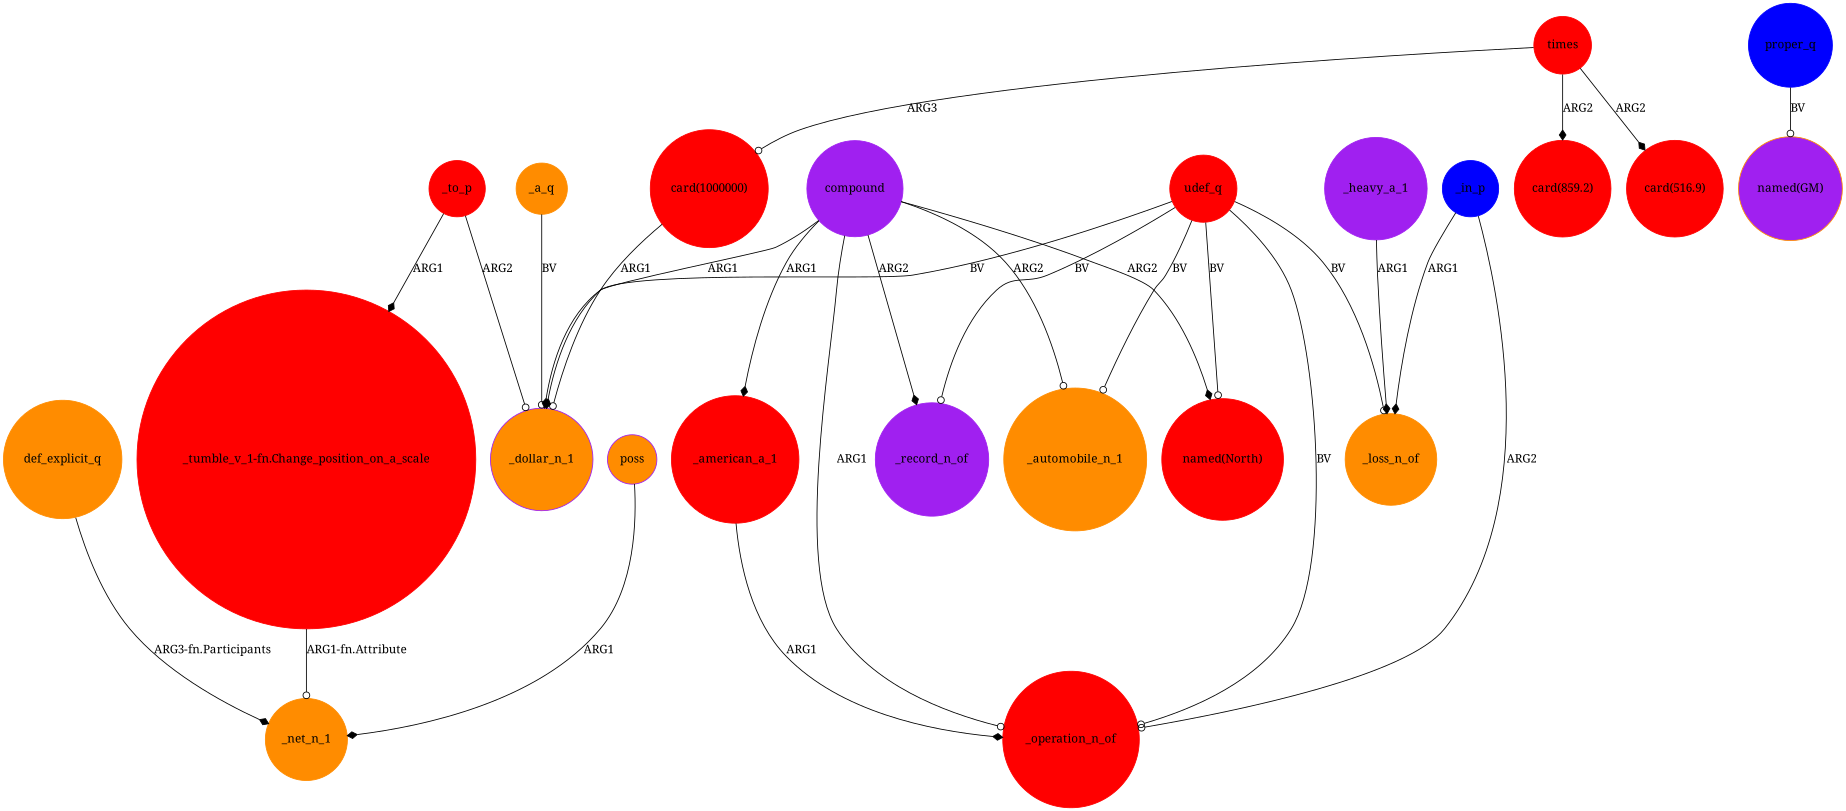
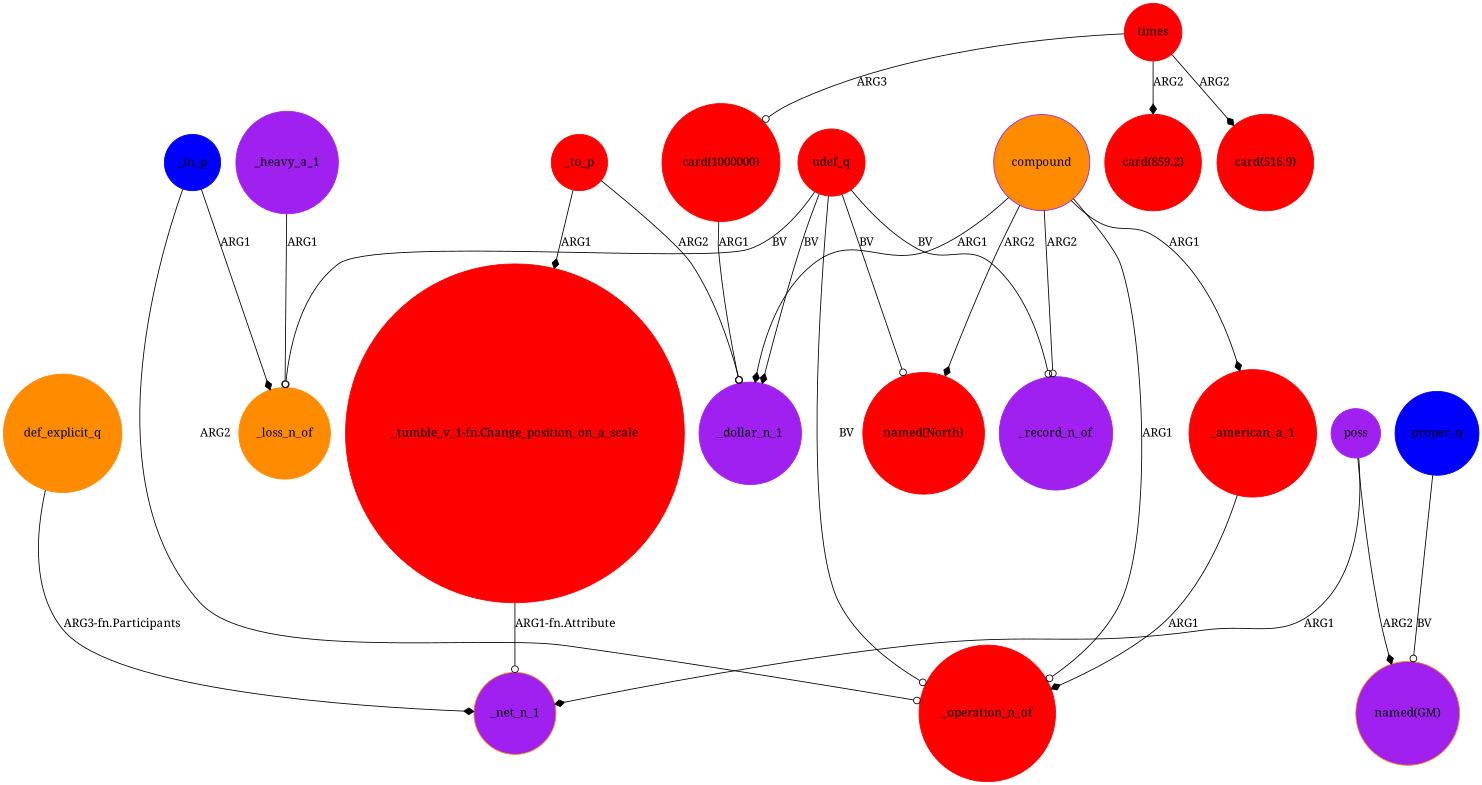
node "_a_q": removed
node "compound": fillcolor purple -> darkorange
edge "compound" -> "_record_n_of": arrowhead diamond -> odot
edge "_heavy_a_1" -> "_loss_n_of": arrowhead diamond -> odot
node "_dollar_n_1": fillcolor darkorange -> purple
node "poss": fillcolor darkorange -> purple
node "_automobile_n_1": removed
edge "poss" -> "named(GM)": added, label "ARG2"
node "_net_n_1": fillcolor darkorange -> purple
